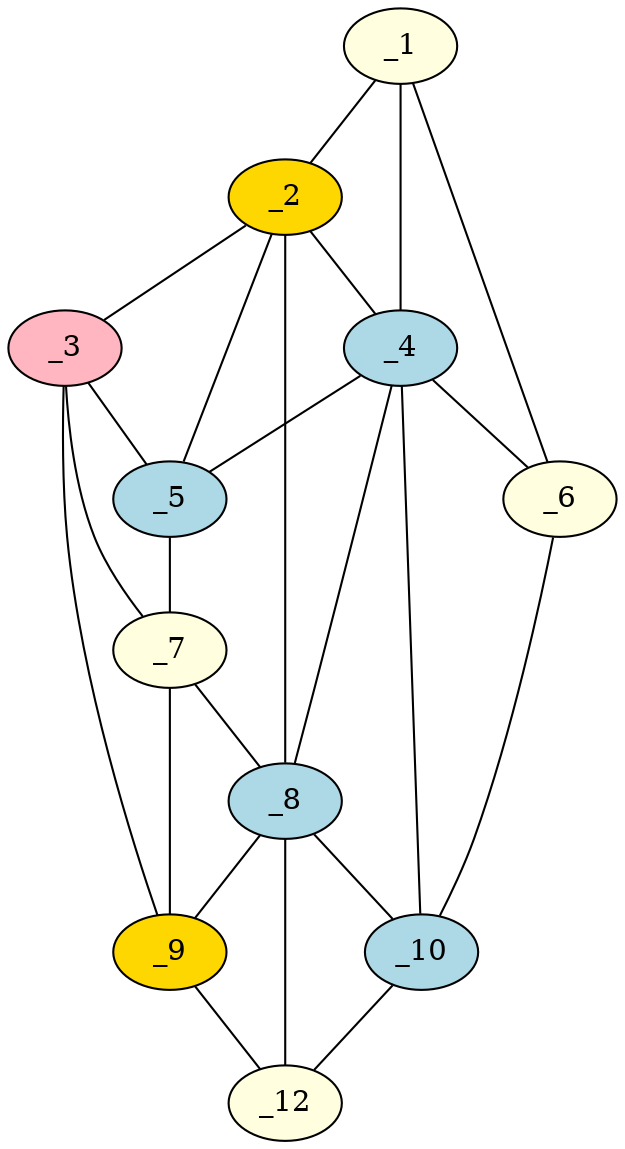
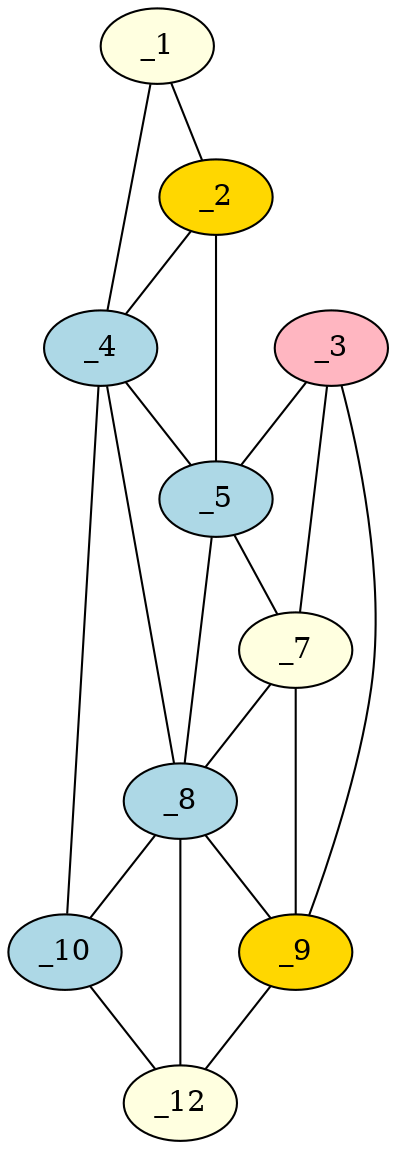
edge "_2" -- "_3": removed
edge "_2" -- "_8": now "_5" -- "_8"
node "_6": removed
